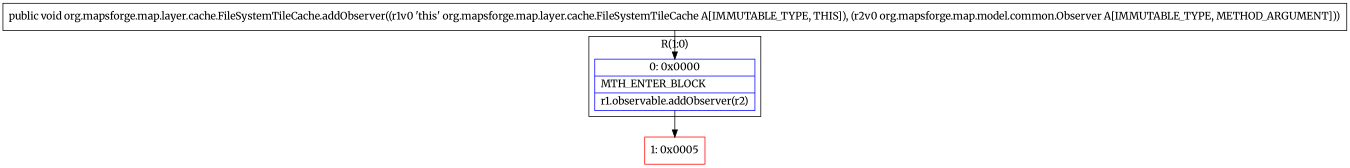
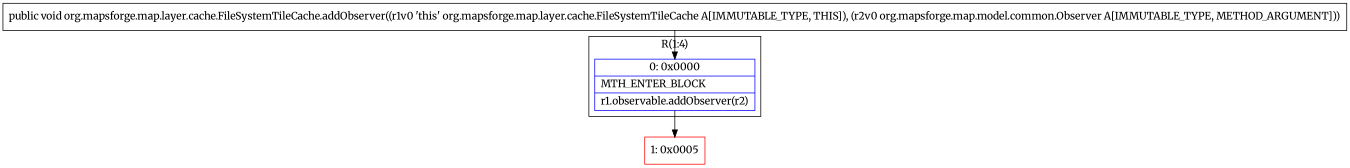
cluster "R(1:0)": label "R(1:0)" -> "R(1:4)"
